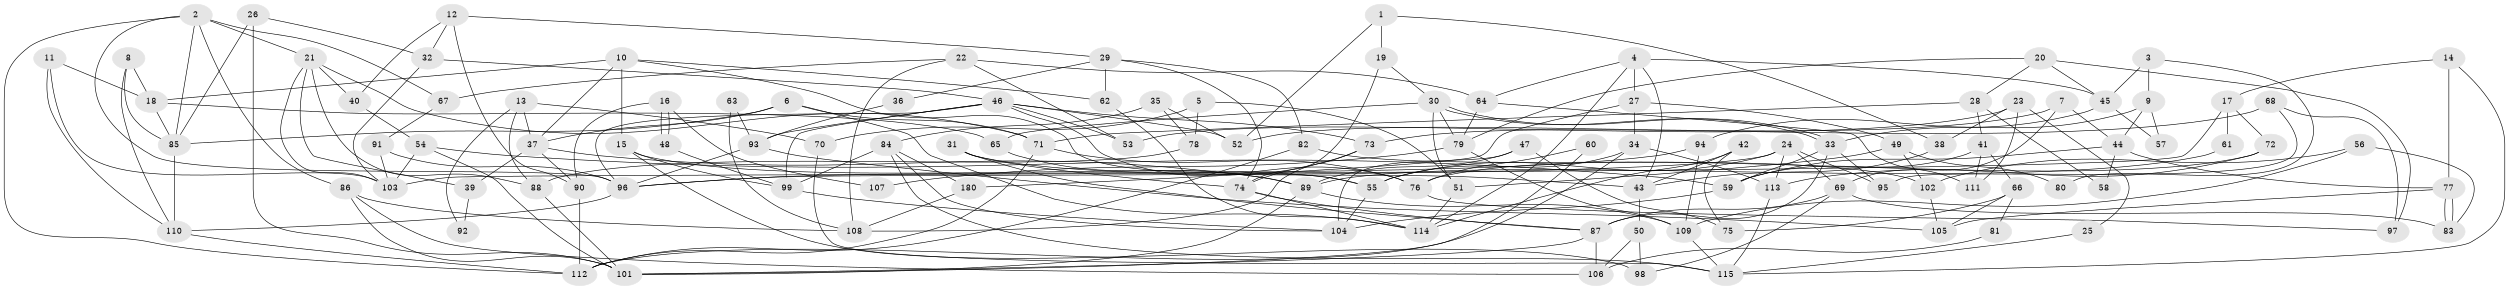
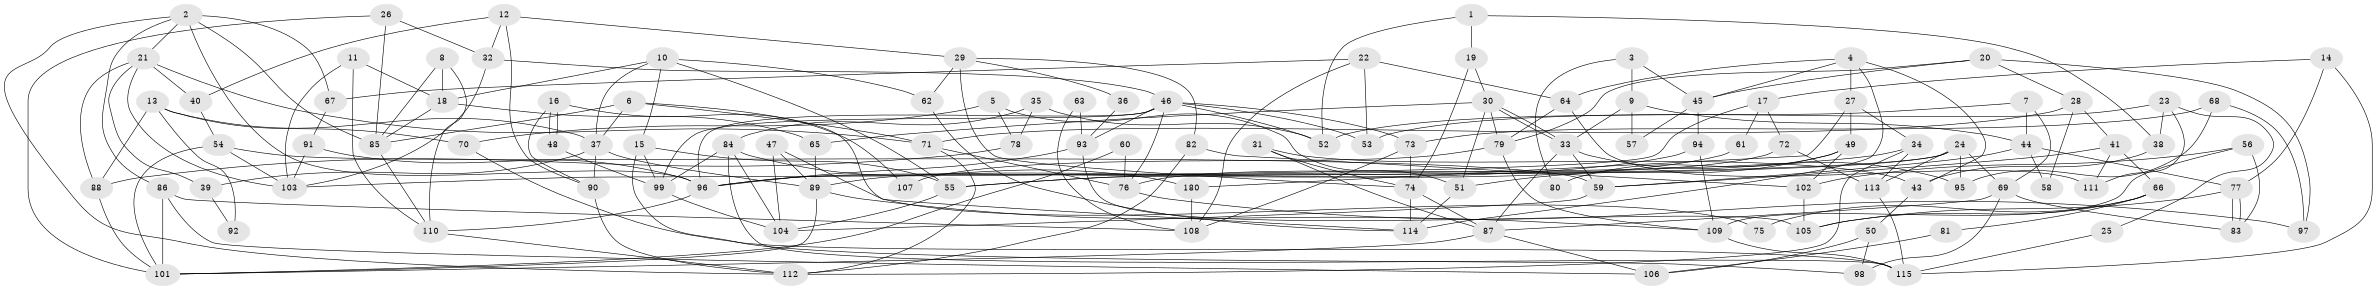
node "42": removed
